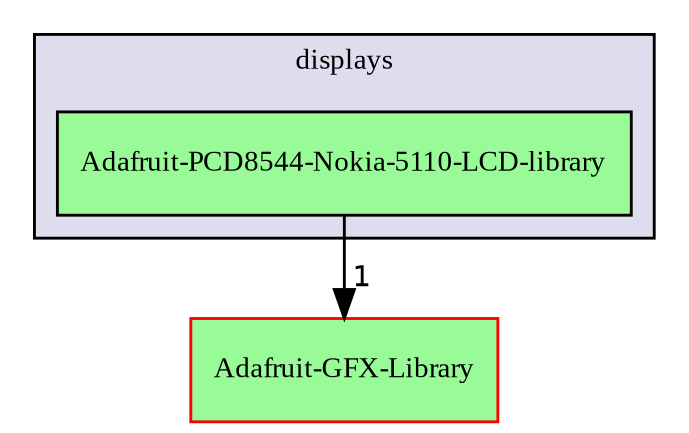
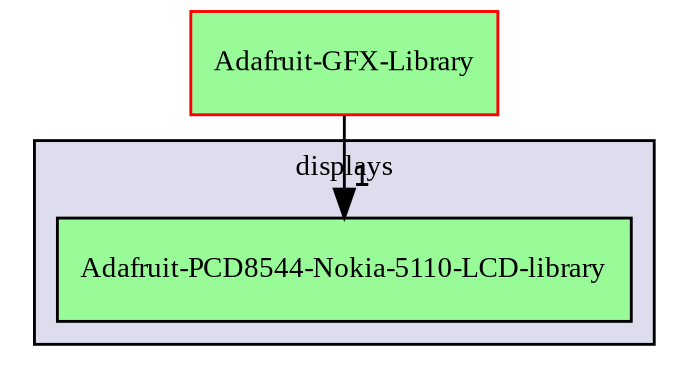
edge "Adafruit-PCD8544-Nokia-5110-LCD-library" -> "Adafruit-GFX-Library": reversed
